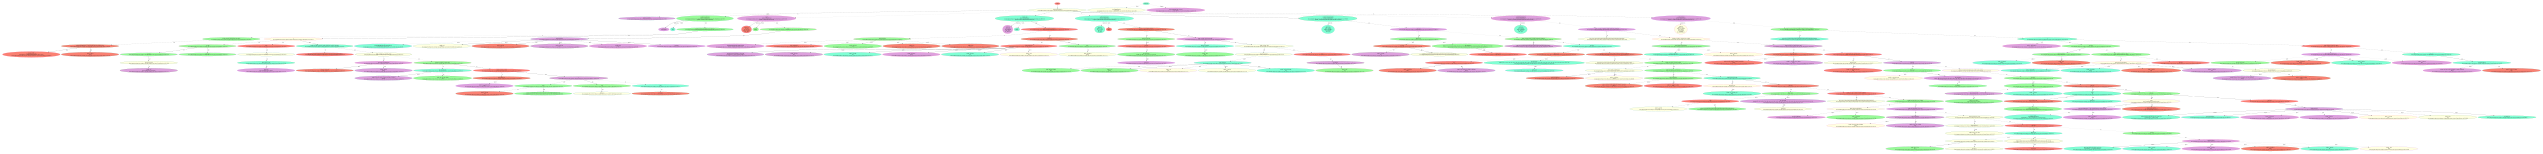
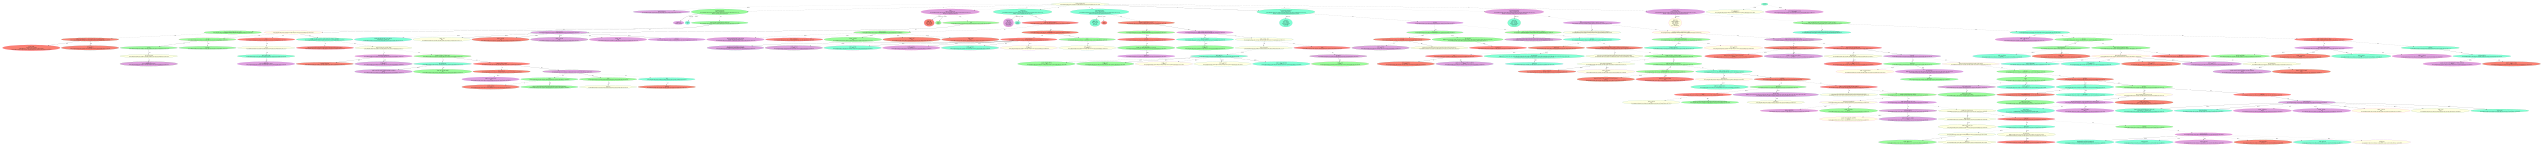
node "contracts": removed
